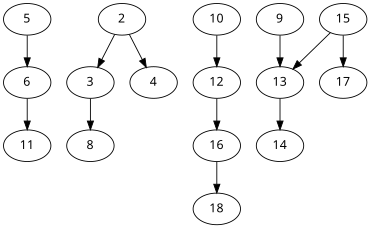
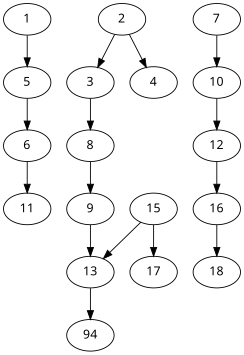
node "1": added
node "7": added
node "14": label "14" -> "94"
edge "8" -> "9": added
